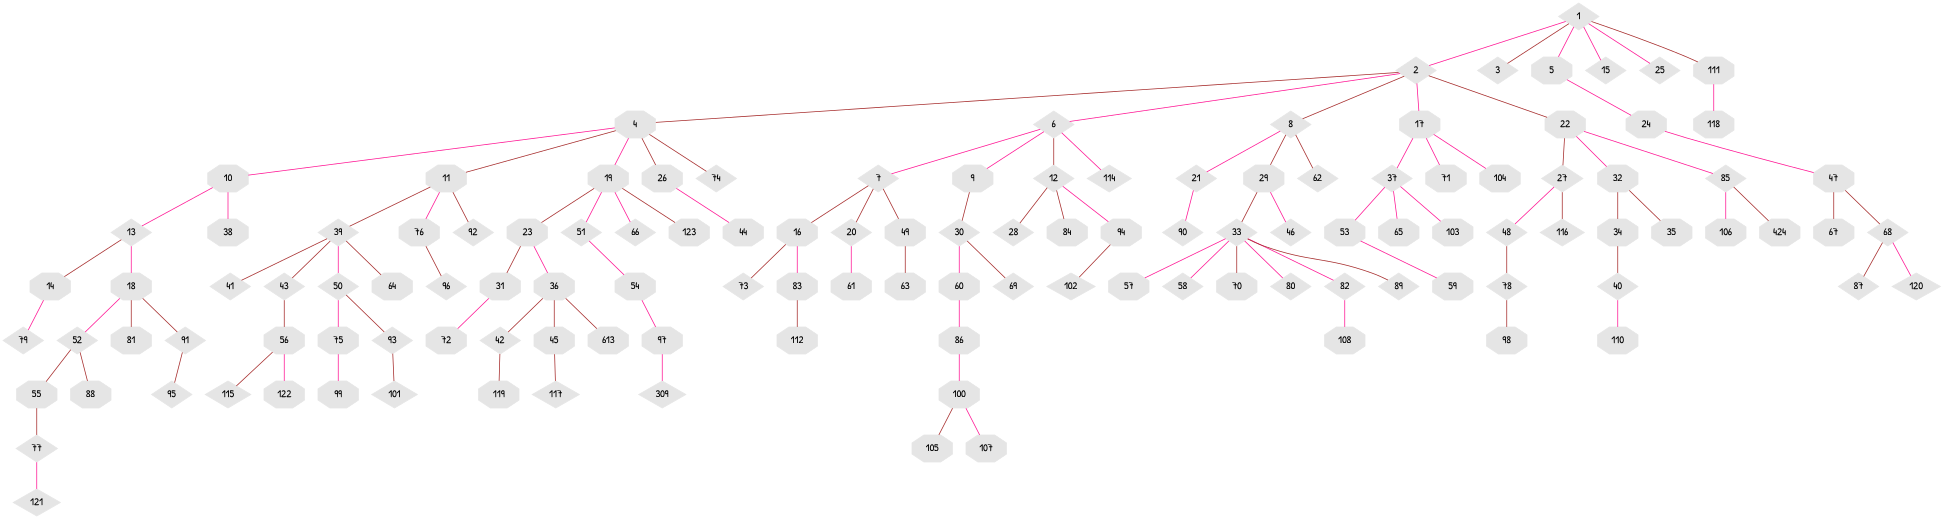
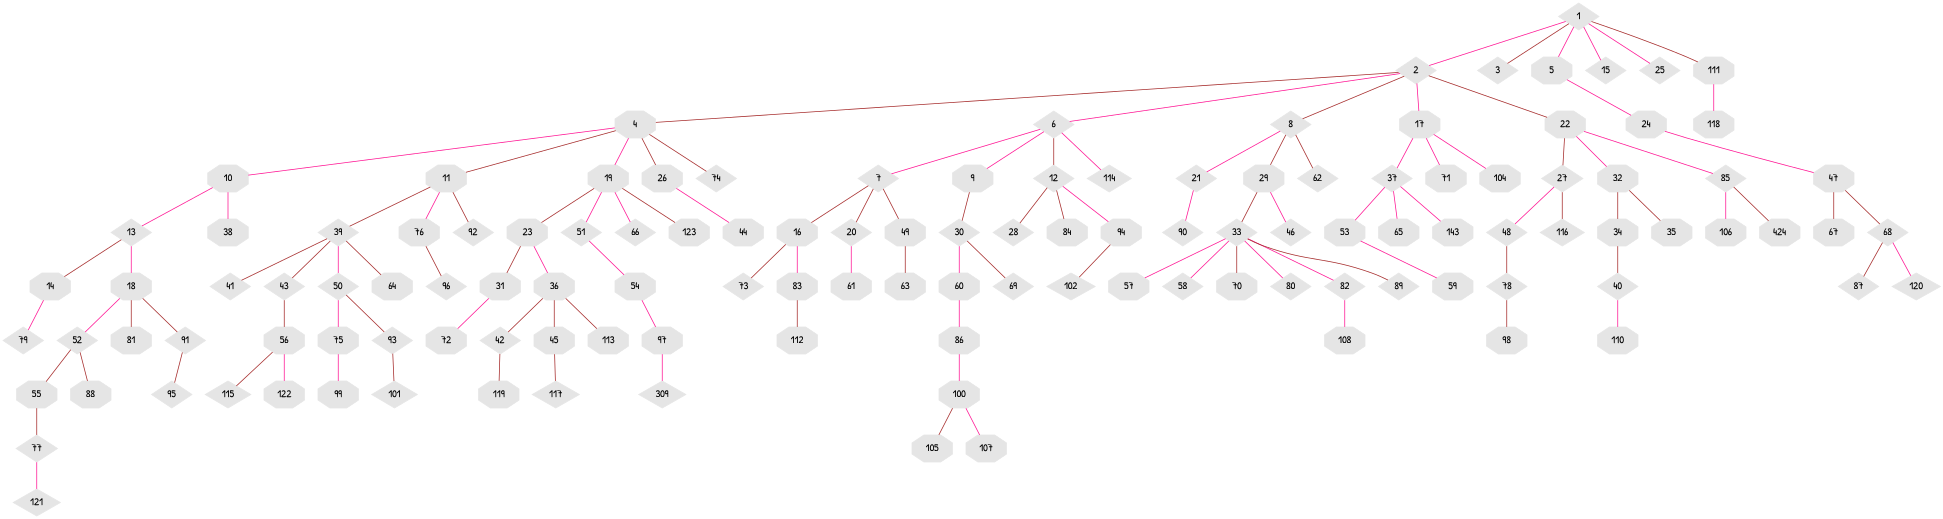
node "103": label "103" -> "143"
node "613": label "613" -> "113"
